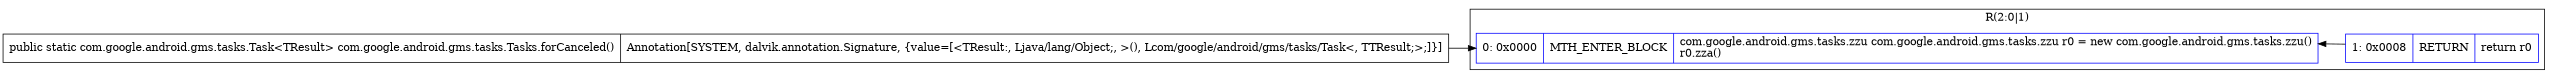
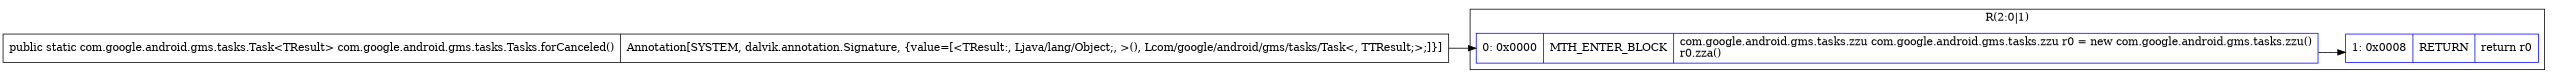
edge "1: 0x0008" -> "0: 0x0000": reversed
